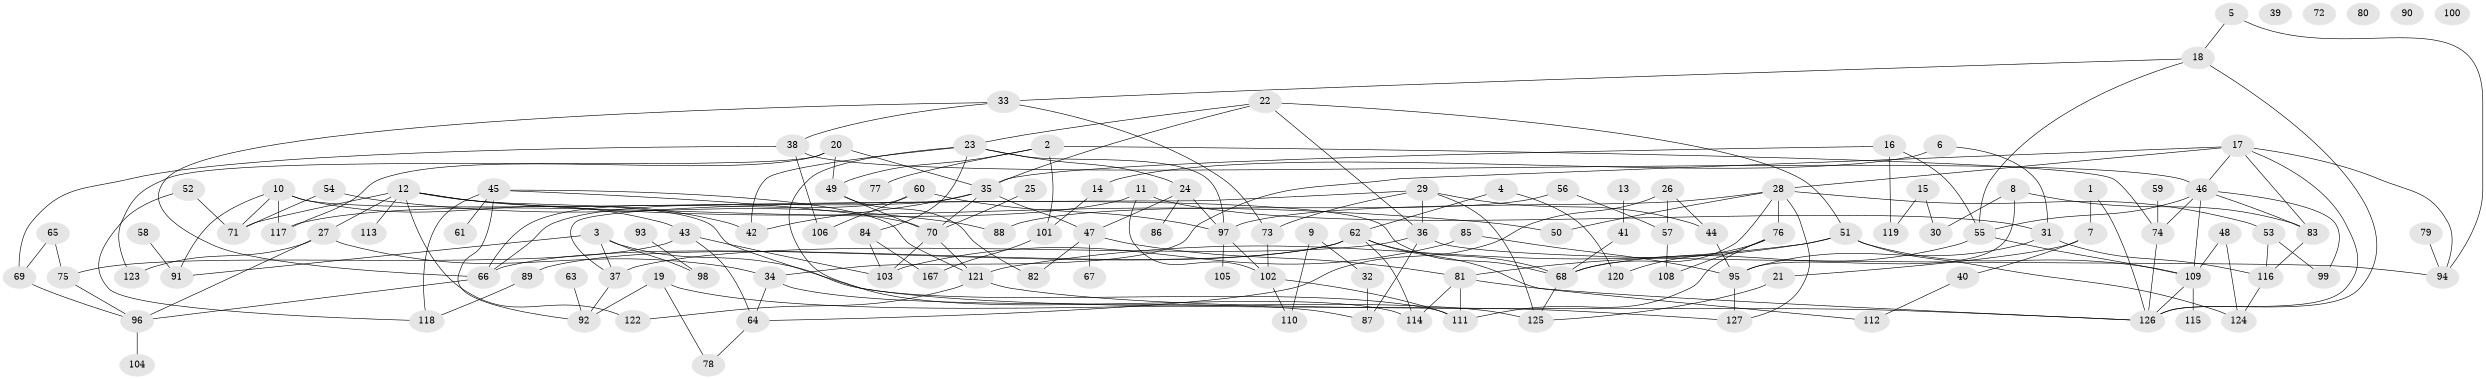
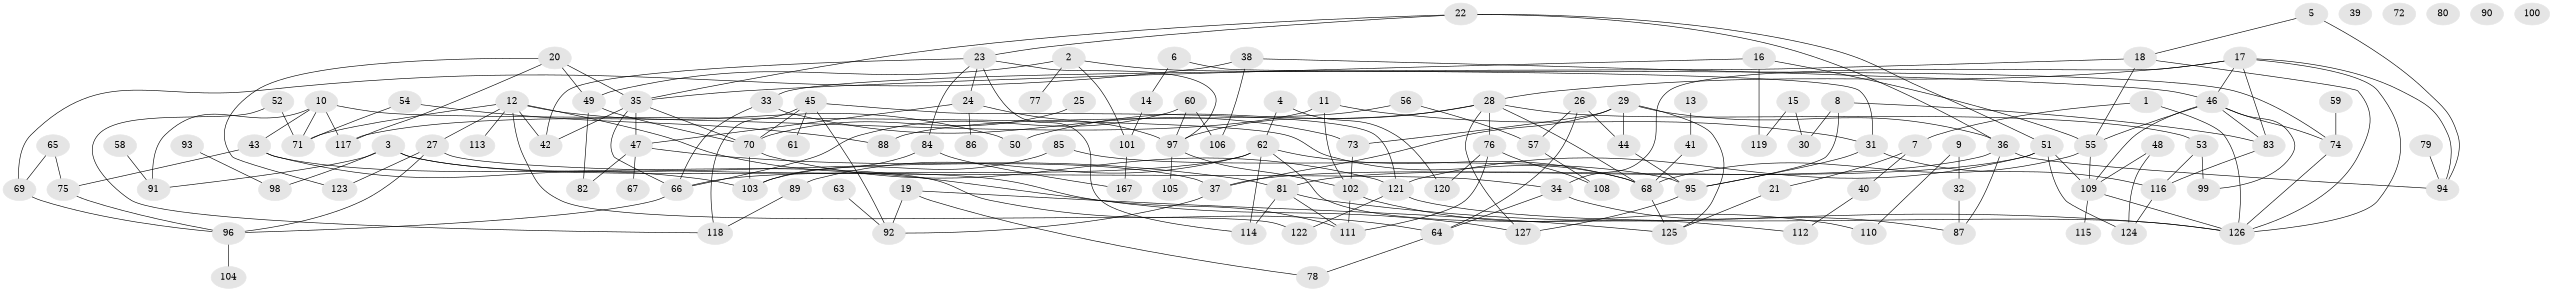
edge "33" -- "38": removed
